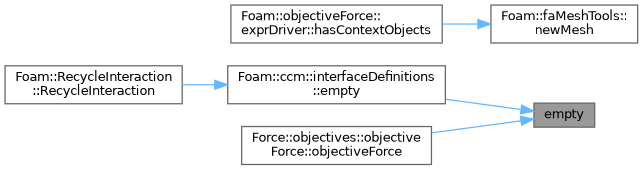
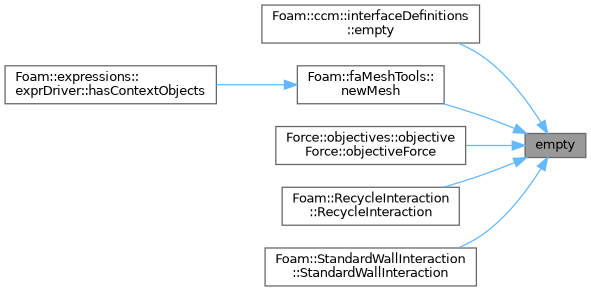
node "Foam::objectiveForce:: exprDriver::hasContextObjects": label "Foam::objectiveForce:: exprDriver::hasContextObjects" -> "Foam::expressions:: exprDriver::hasContextObjects"
edge "Foam::RecycleInteraction ::RecycleInteraction" -> "Foam::ccm::interfaceDefinitions ::empty": now "Foam::RecycleInteraction ::RecycleInteraction" -> "empty"
edge "Foam::faMeshTools:: newMesh" -> "empty": added
node "Foam::StandardWallInteraction ::StandardWallInteraction": added
